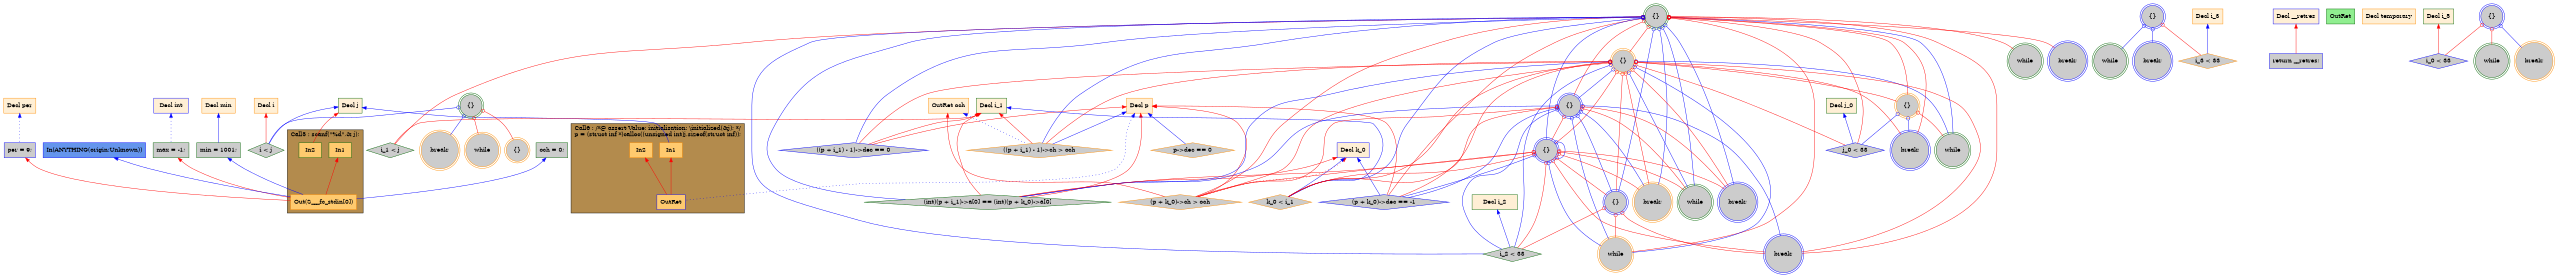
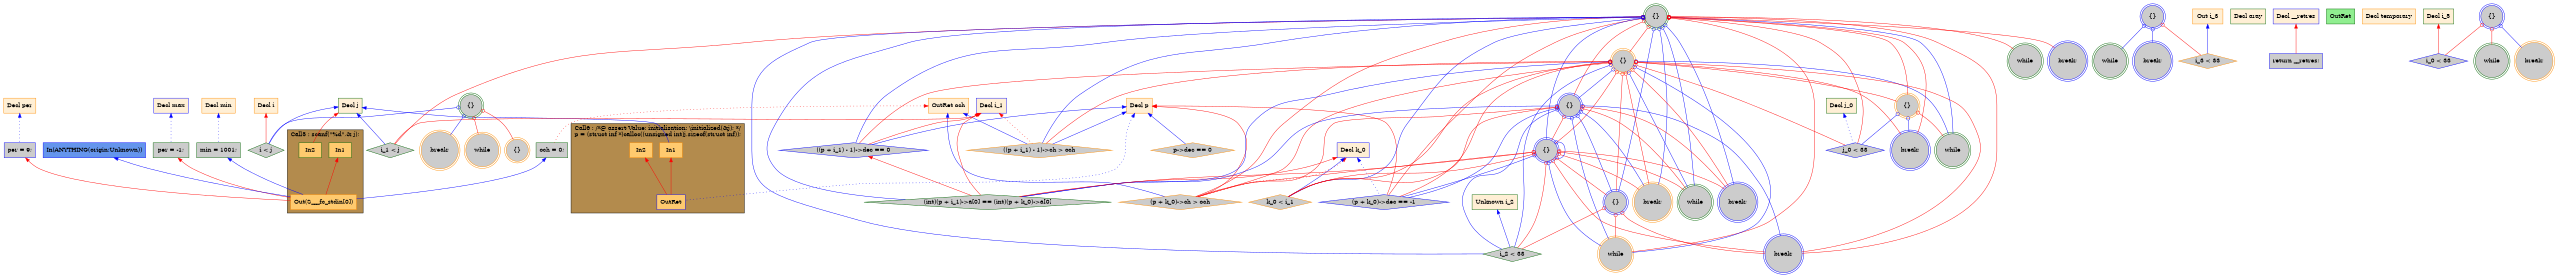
node "Decl i_3": label "Decl i_3" -> "Out i_3"
node "Decl aray": added
node "Decl int": label "Decl int" -> "Decl max"
node "Decl i_1": color darkgreen -> blue
edge "och = 0;" -> "OutRet och": added
edge "((p + i_1) - 1)->dec == 0" -> "Decl p": color red -> blue
edge "k_0 < i_1" -> "Decl i_1": removed
edge "min = 1001;" -> "Decl min": style solid -> dotted
edge "i_1 < j" -> "Decl j": added
edge "((p + i_1) - 1)->ch > och" -> "OutRet och": style dotted -> solid
edge "((p + i_1) - 1)->ch > och" -> "Decl i_1": style solid -> dotted
edge "j_0 < 33" -> "Decl j_0": style solid -> dotted
node "max = -1;": label "max = -1;" -> "per = -1;"
edge "(int)(p + i_1)->a[0] == (int)(p + k_0)->a[0]" -> "Decl p": now "(int)(p + i_1)->a[0] == (int)(p + k_0)->a[0]" -> "((p + i_1) - 1)->dec == 0"
edge "(p + k_0)->ch > och" -> "OutRet och": color red -> blue
edge "(p + k_0)->dec == -1" -> "Decl k_0": style solid -> dotted
node "Decl i_2": label "Decl i_2" -> "Unknown i_2"
